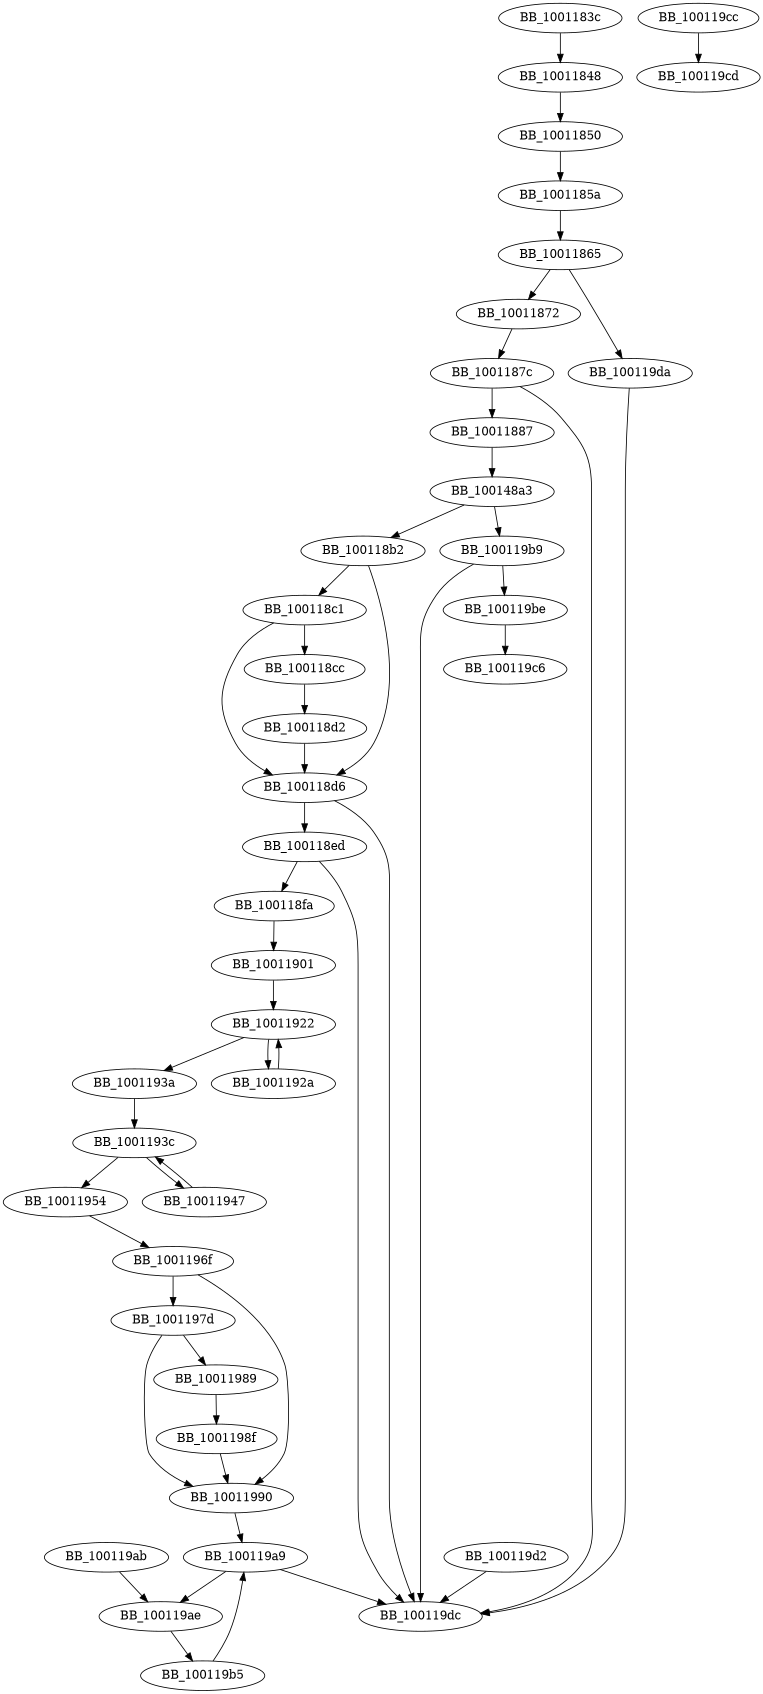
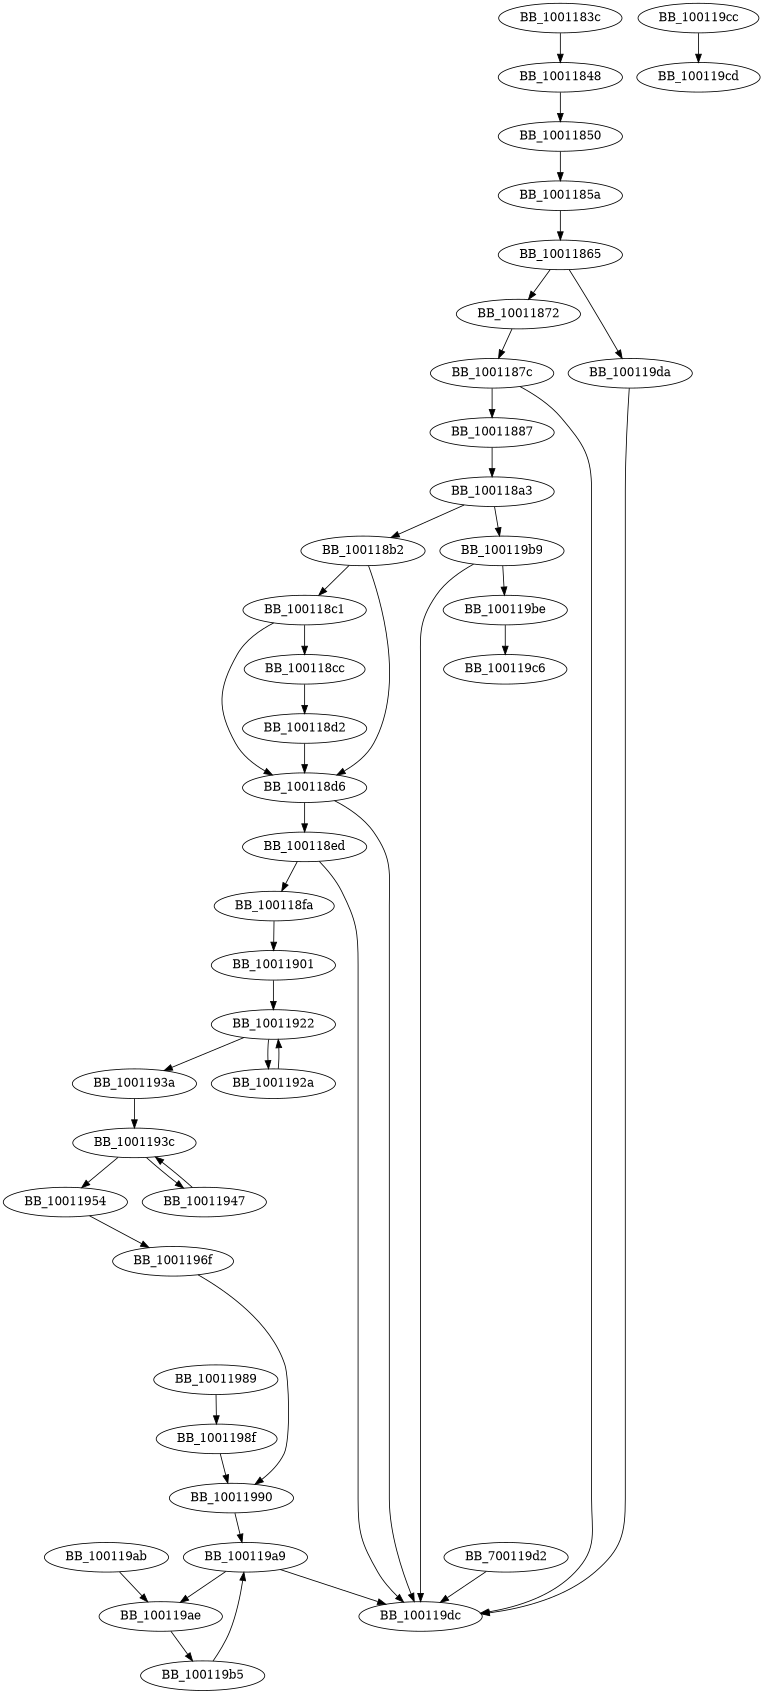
node "BB_100148a3": label "BB_100148a3" -> "BB_100118a3"
node "BB_1001197d": removed
node "BB_100119d2": label "BB_100119d2" -> "BB_700119d2"
